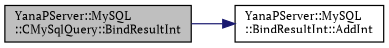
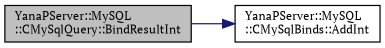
node "YanaPServer::MySQL ::BindResultInt::AddInt": label "YanaPServer::MySQL ::BindResultInt::AddInt" -> "YanaPServer::MySQL ::CMySqlBinds::AddInt"
